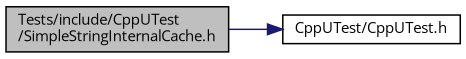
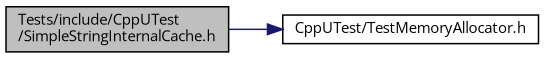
node "CppUTest/CppUTest.h": label "CppUTest/CppUTest.h" -> "CppUTest/TestMemoryAllocator.h"
